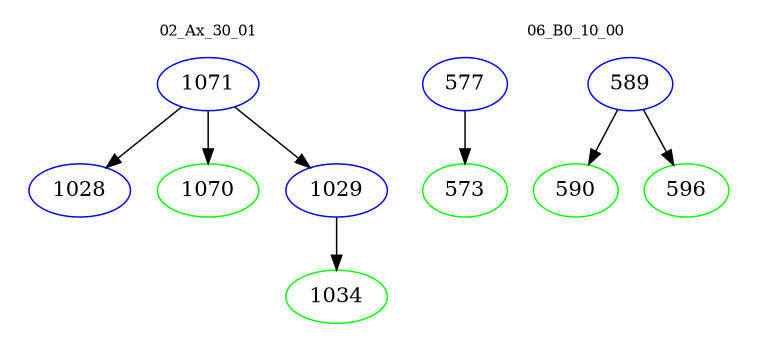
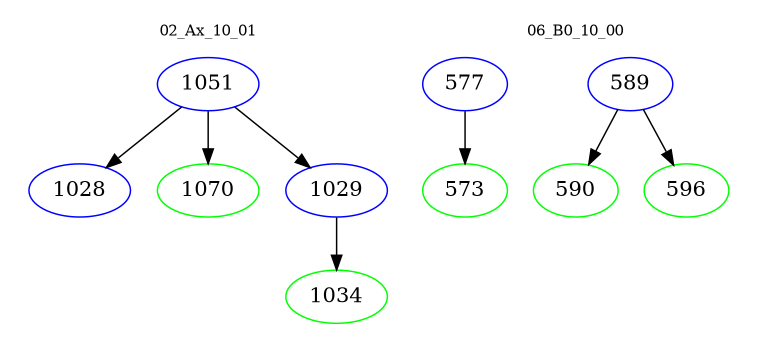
cluster "02_Ax_30_01": label "02_Ax_30_01" -> "02_Ax_10_01"
node "1071": label "1071" -> "1051"
